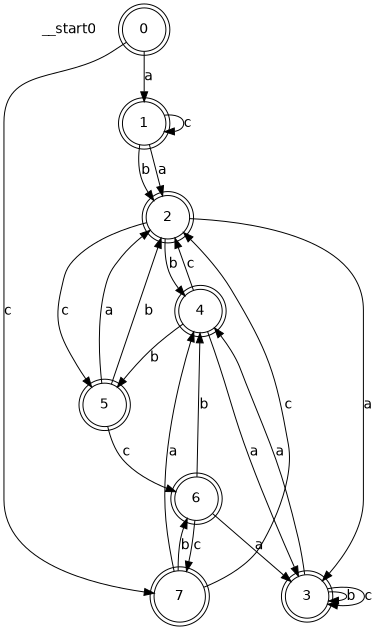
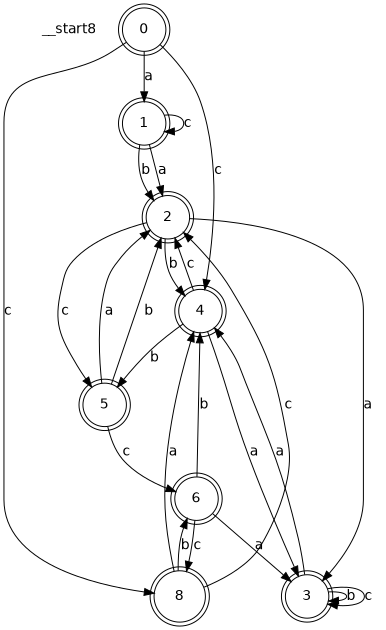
node "__start0": label "__start0" -> "__start8"
edge "0" -> "4": added, label "c"
node "7": label "7" -> "8"
